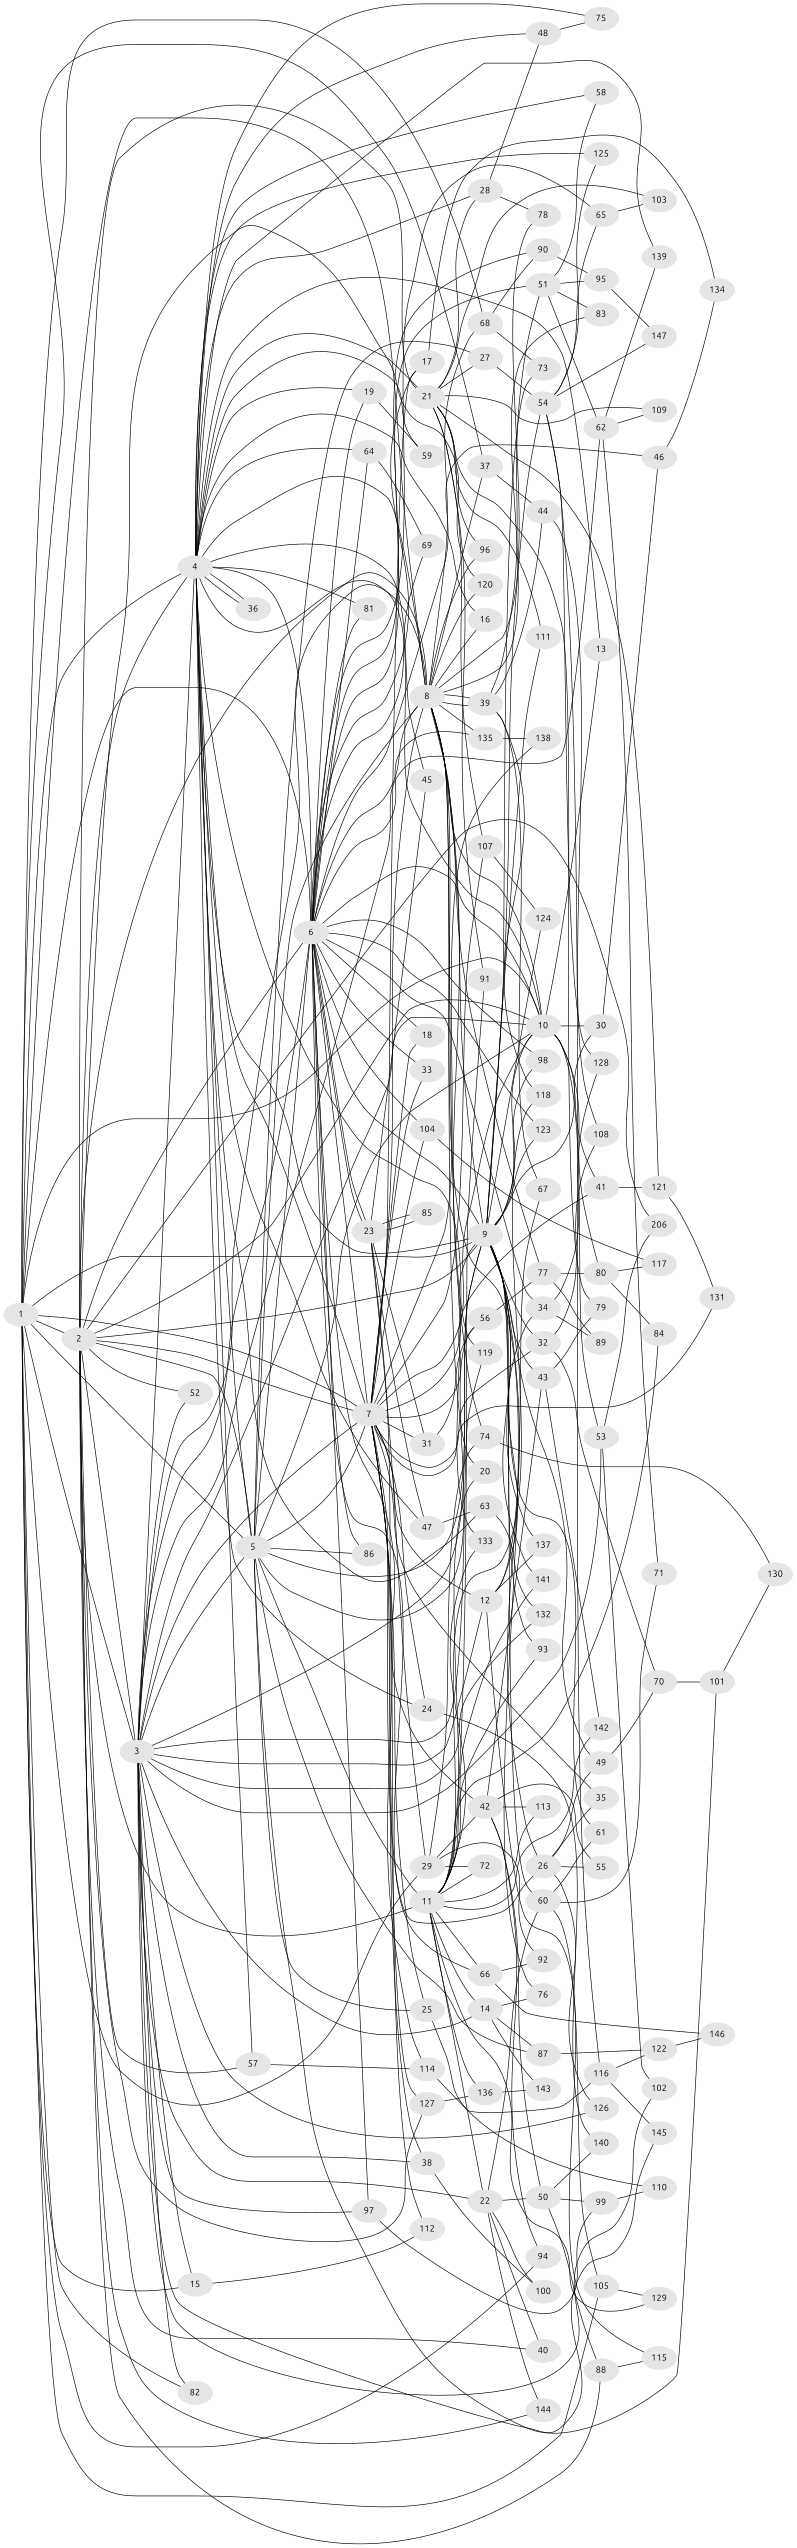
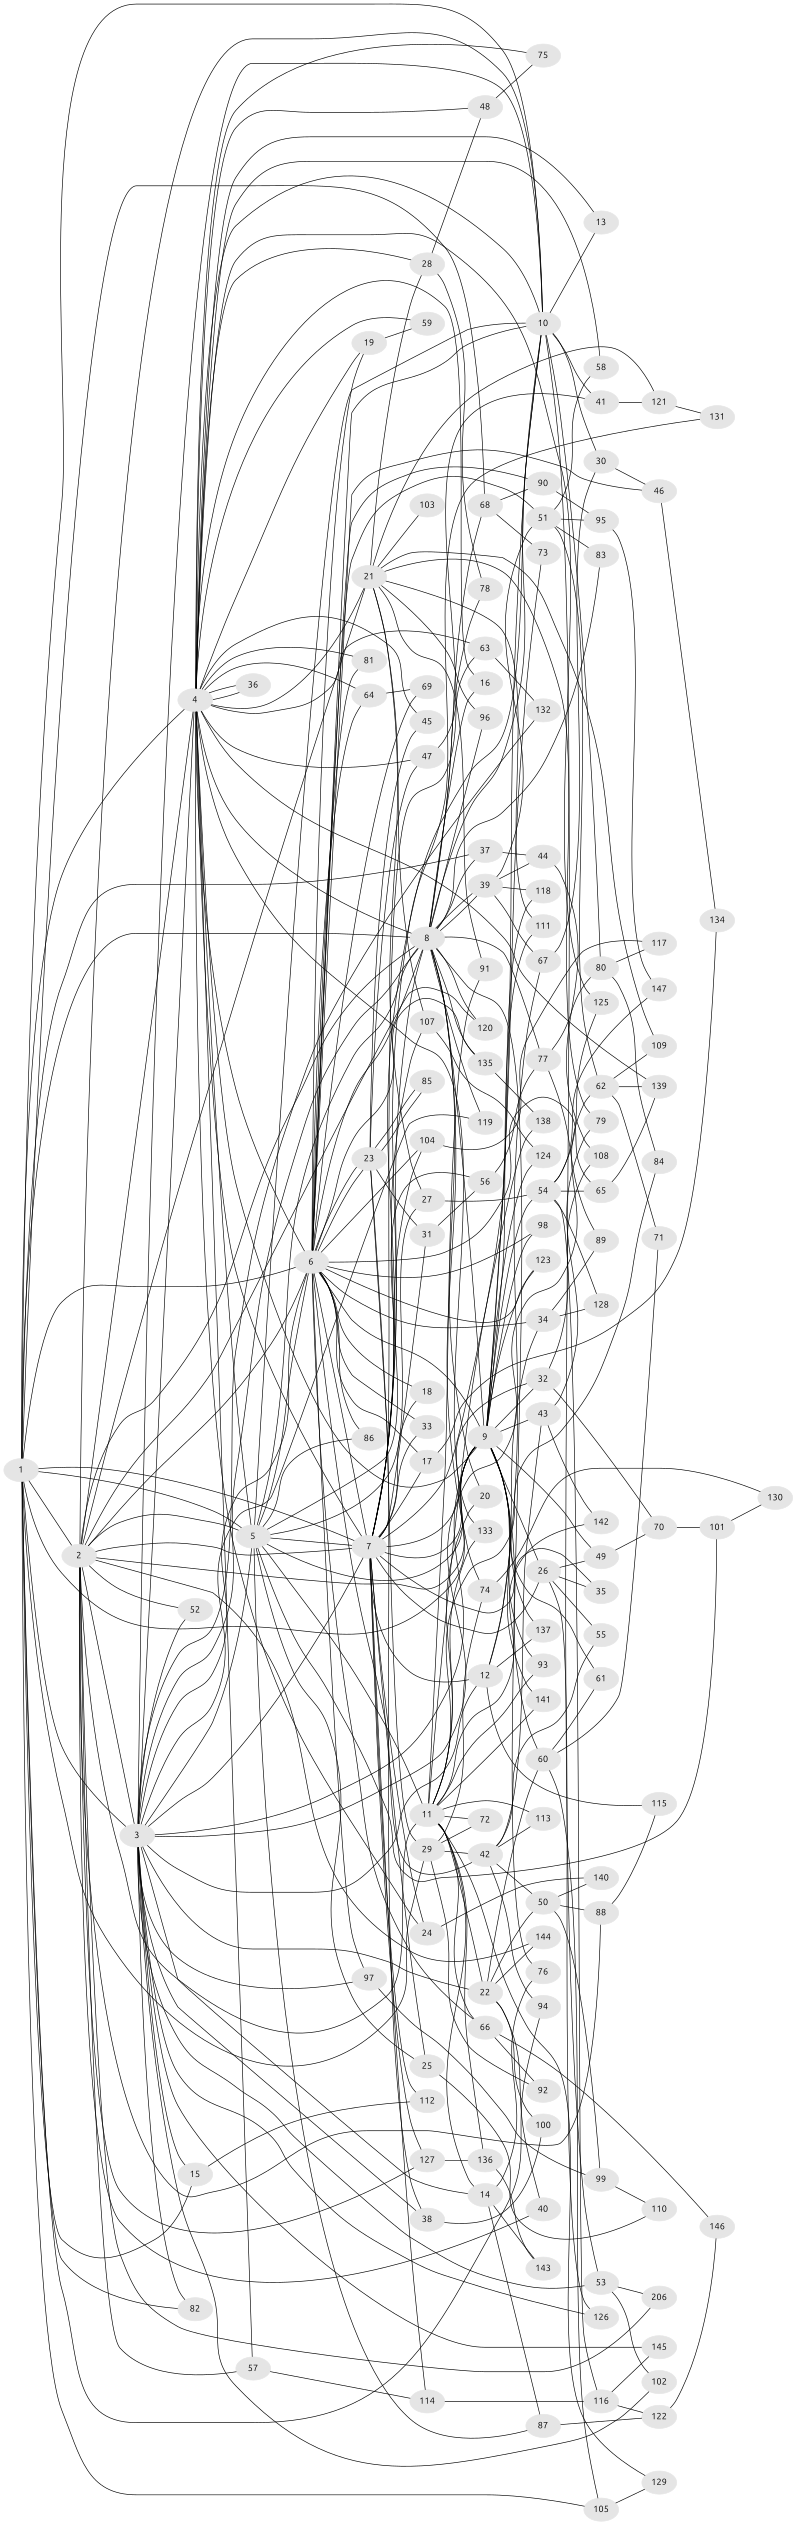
edge "103" -- "65": now "139" -- "65"
edge "30" -- "9": now "30" -- "67"
